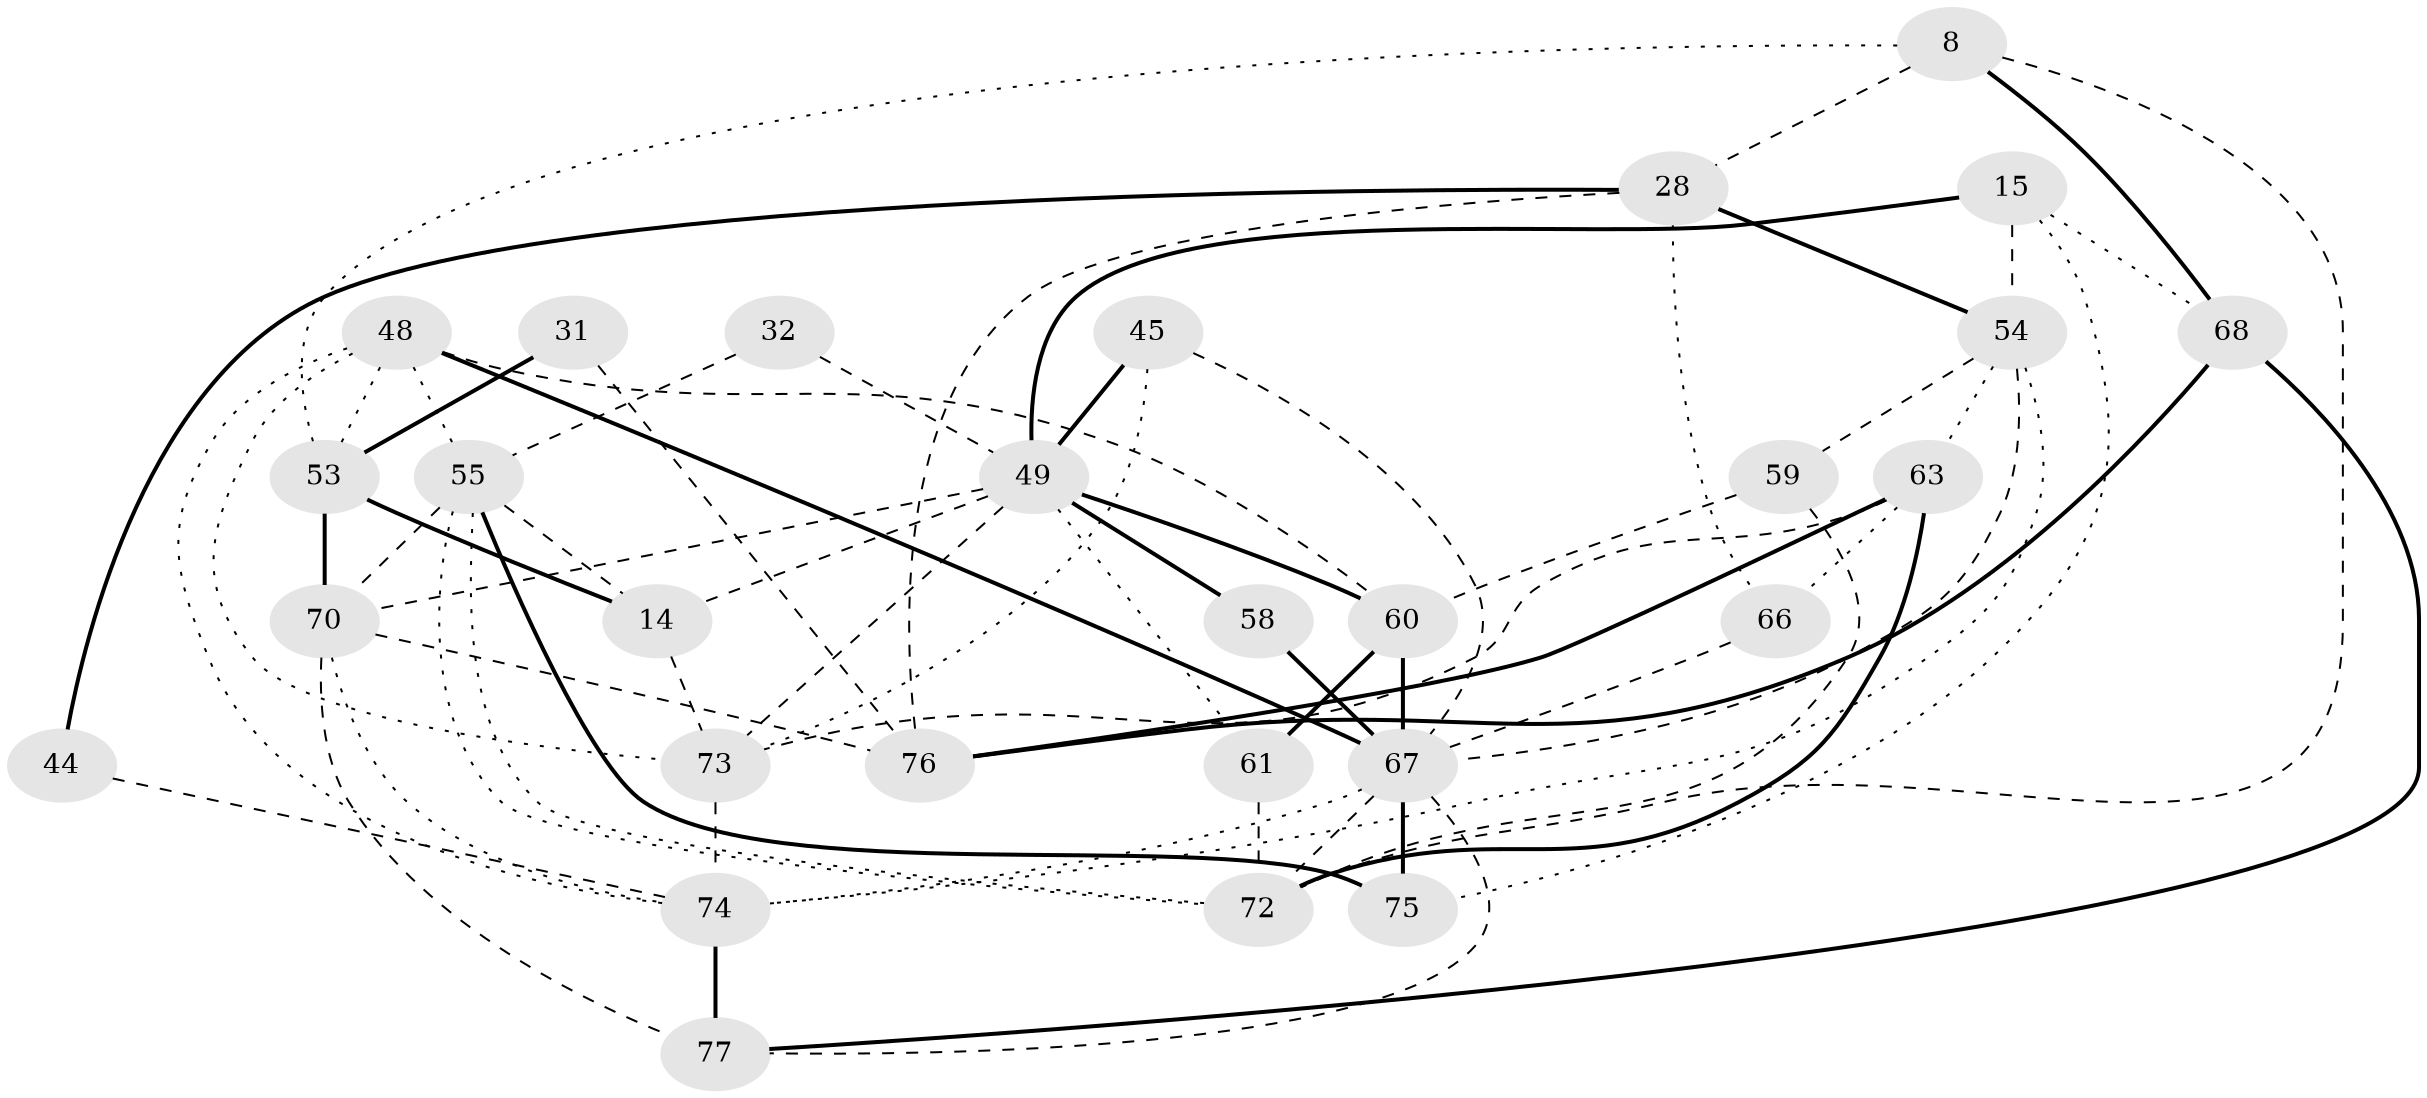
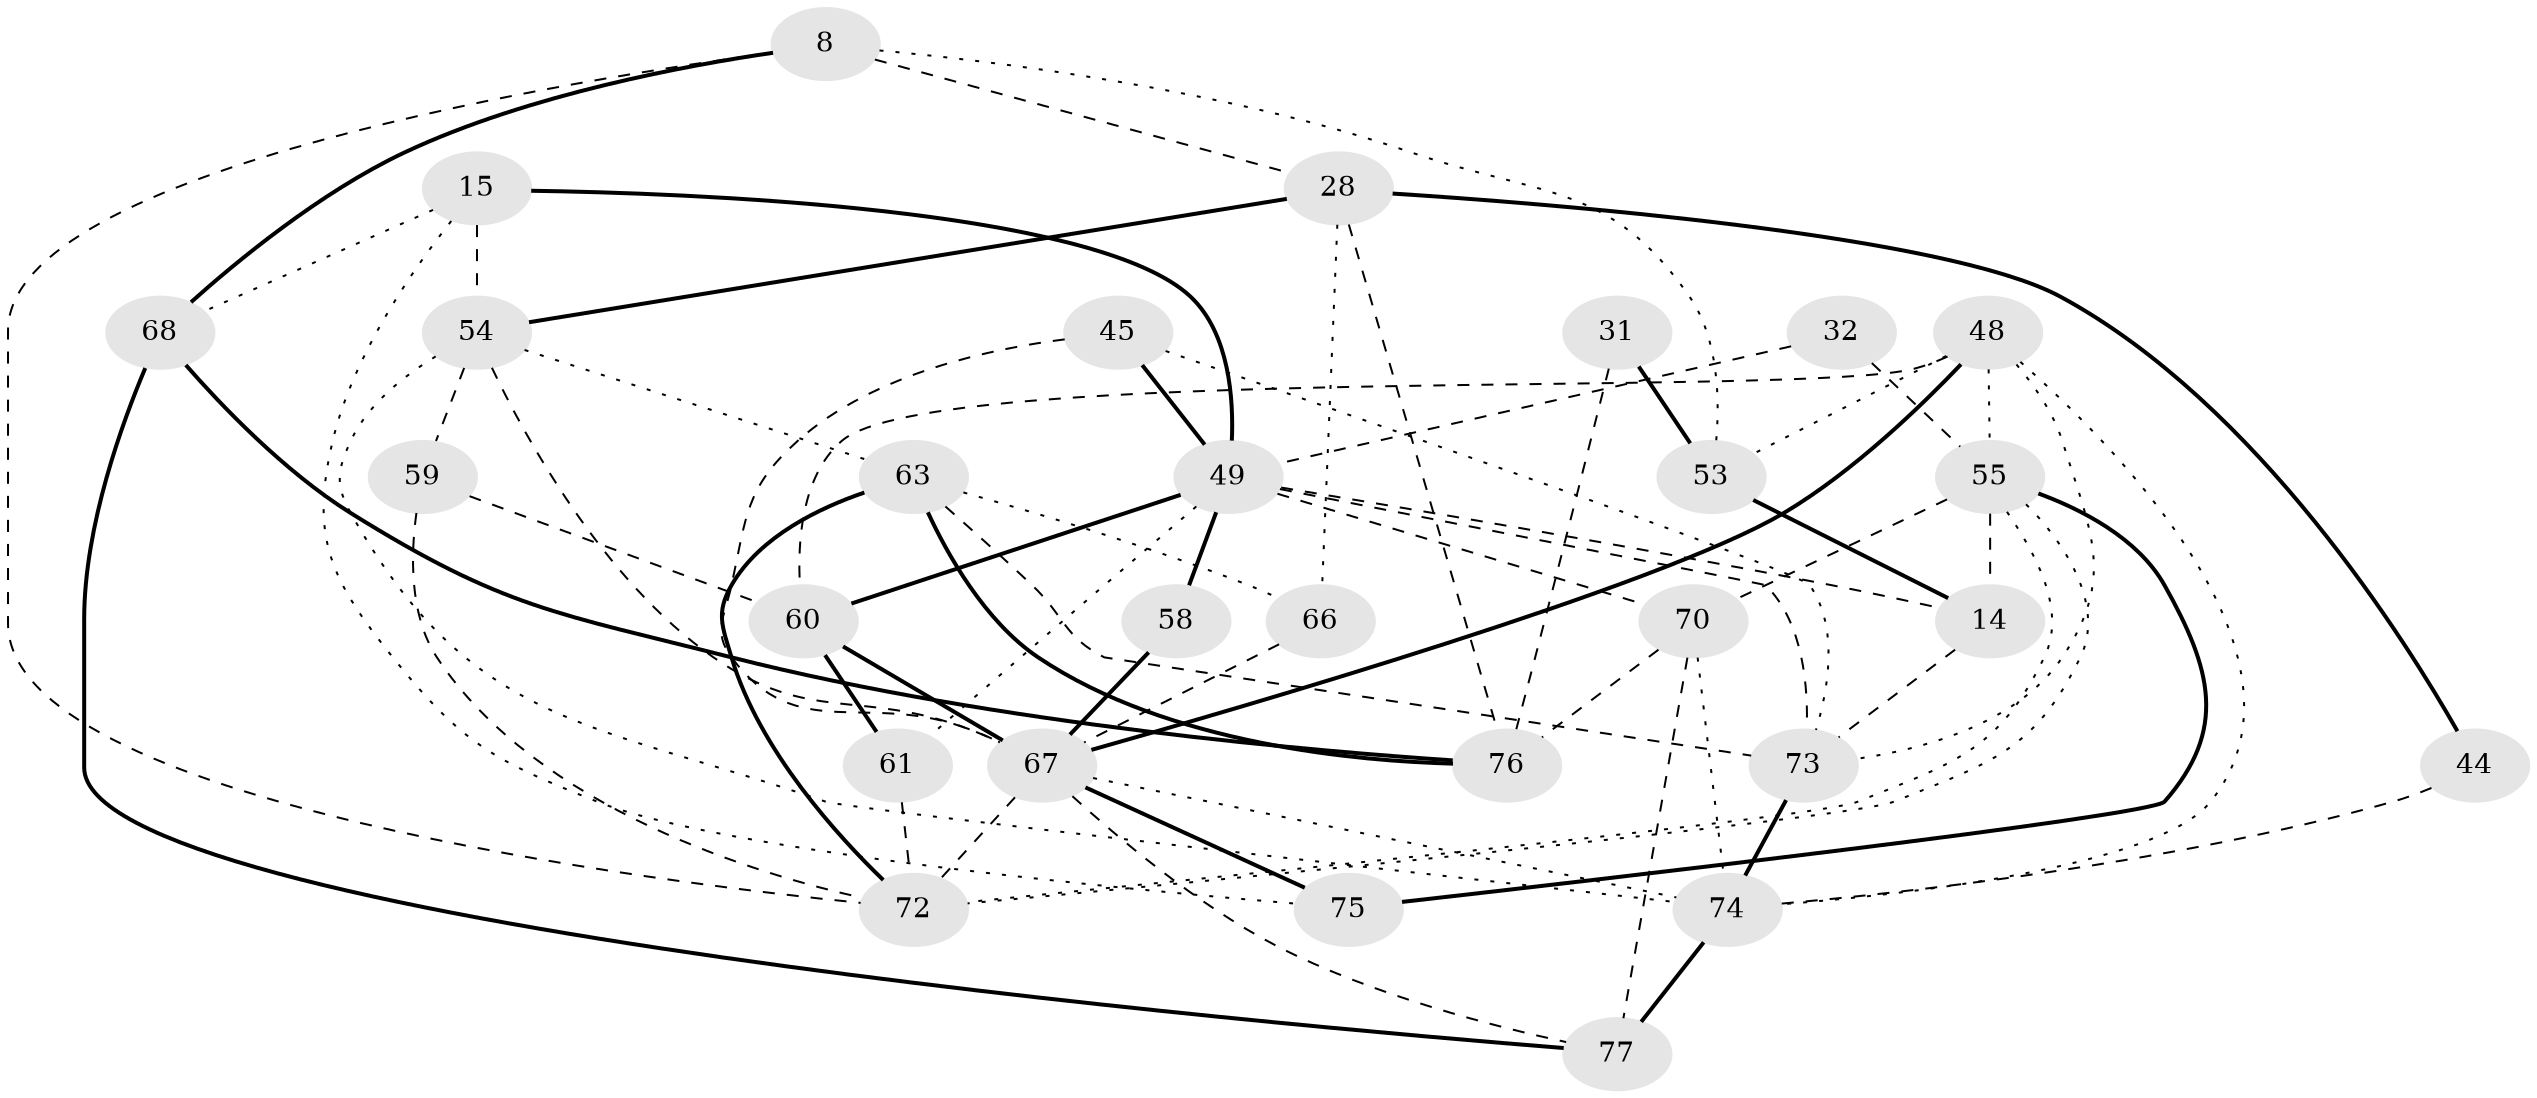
edge "53" -- "70": removed
edge "73" -- "74": style dashed -> bold
